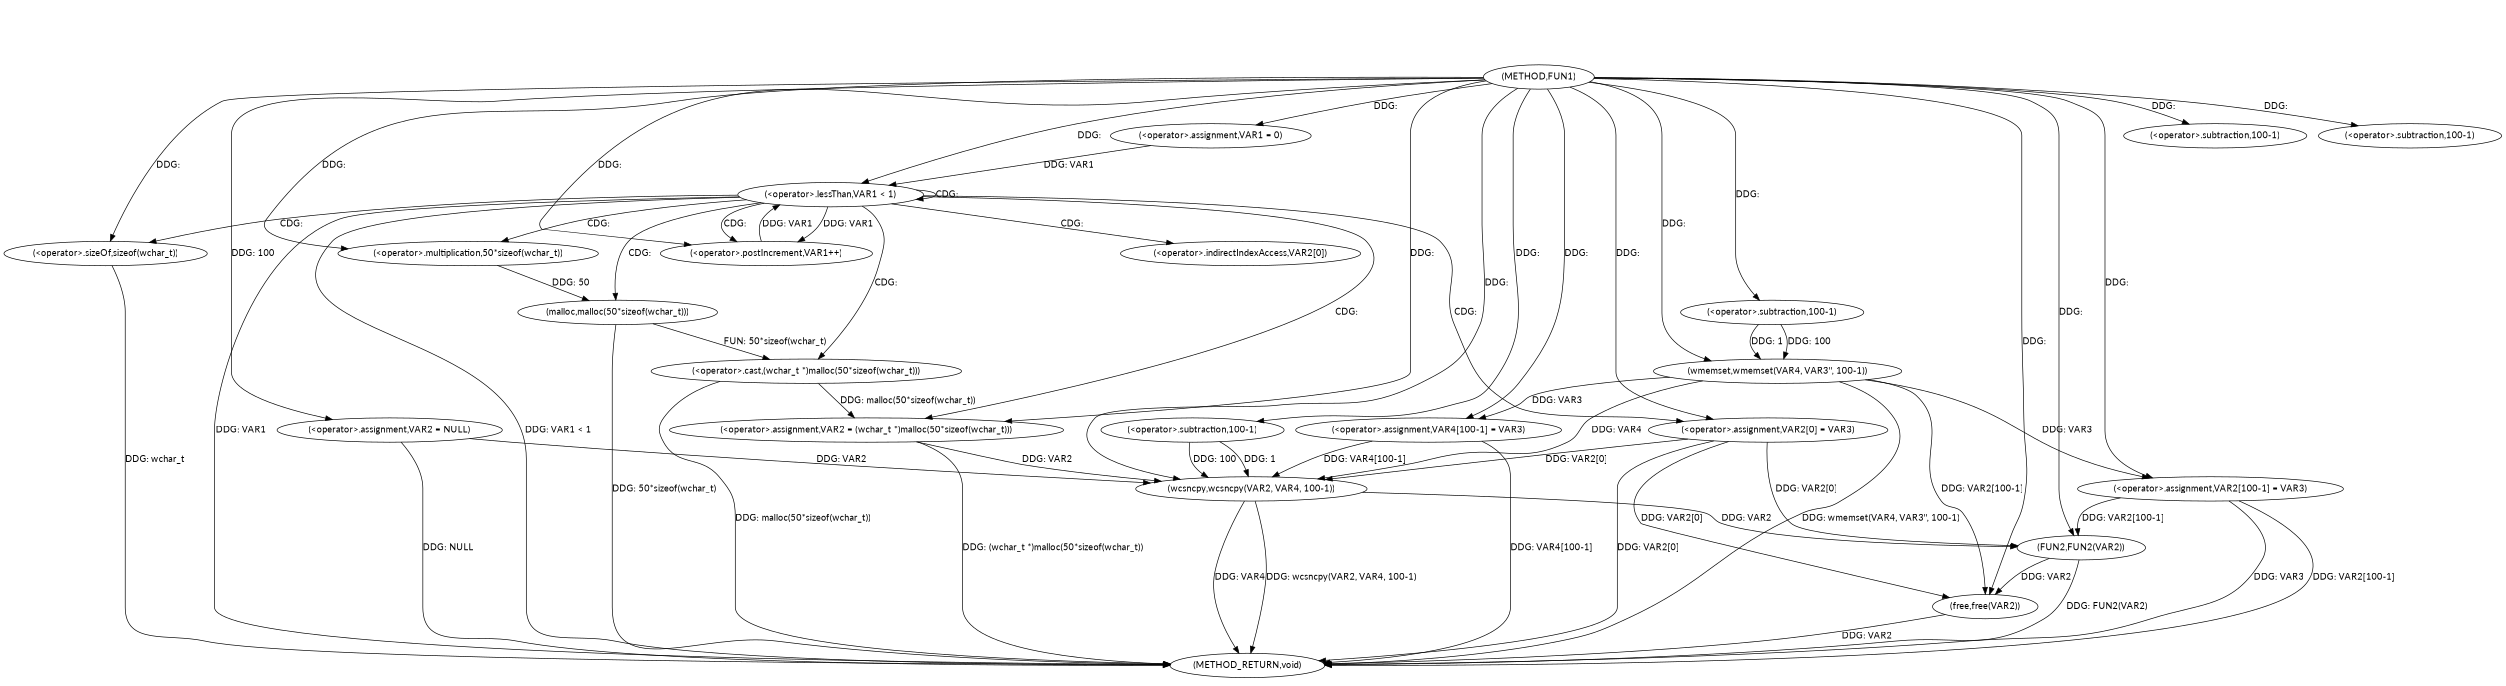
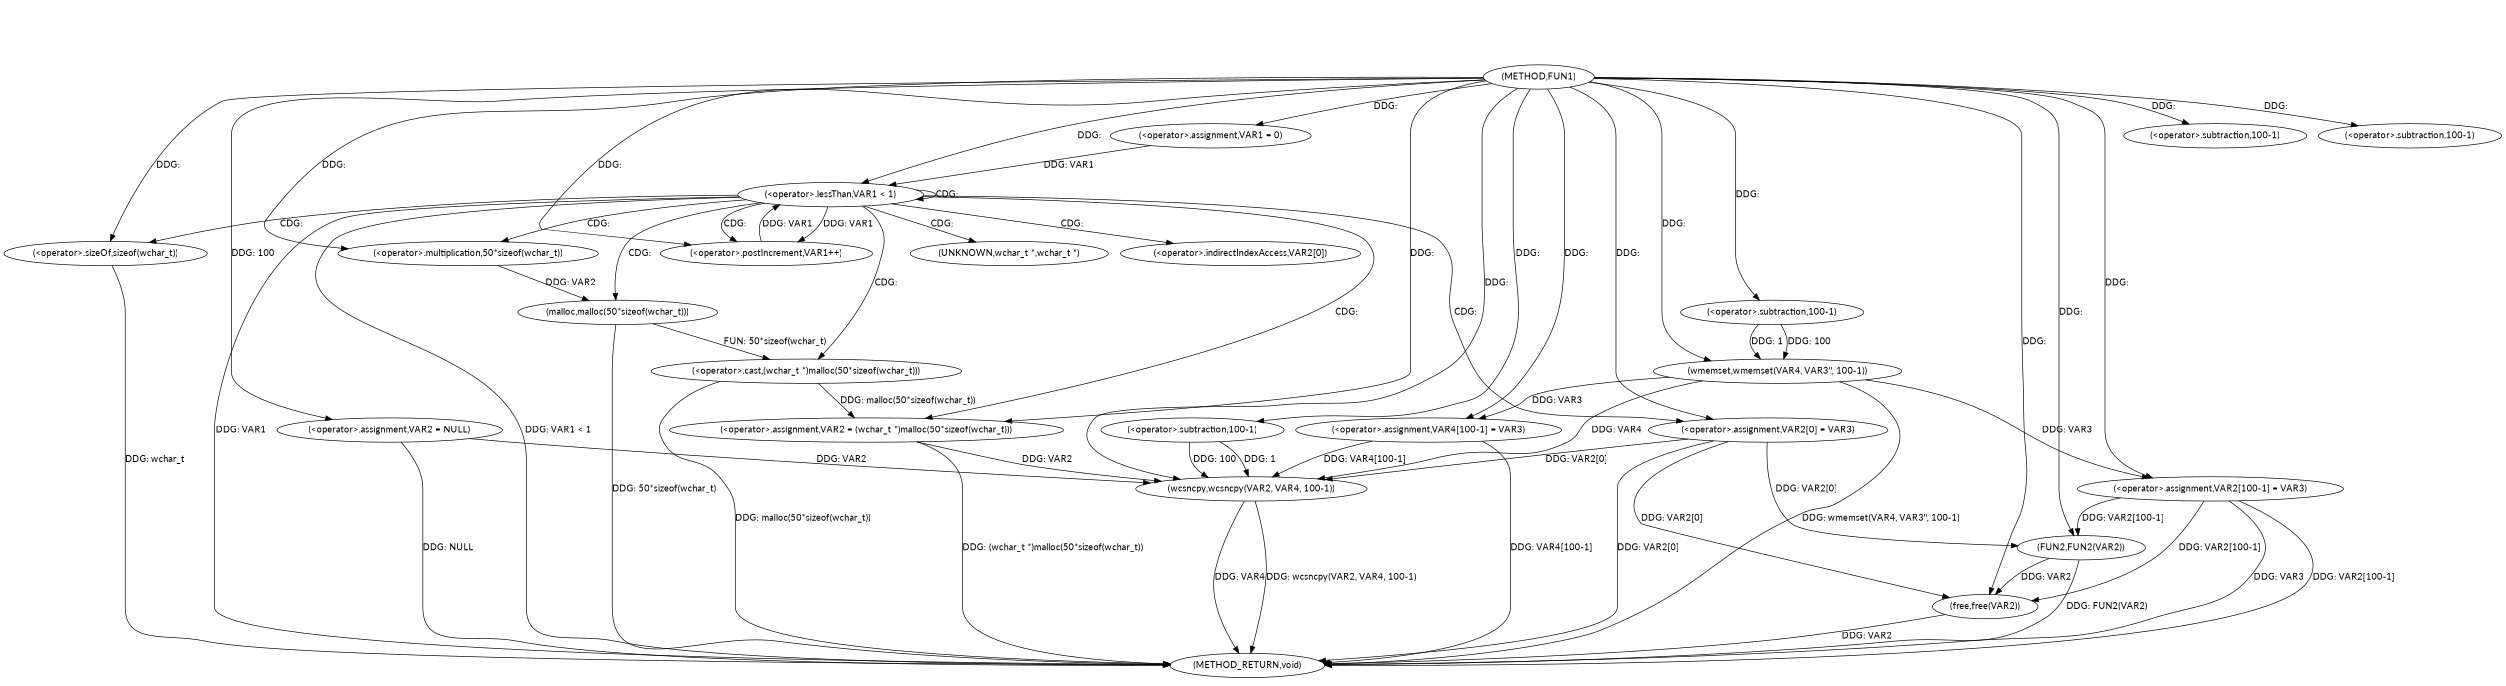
node "(UNKNOWN,wchar_t *,wchar_t *)": added
edge "(<operator>.multiplication,50*sizeof(wchar_t))" -> "(malloc,malloc(50*sizeof(wchar_t)))": label "DDG: 50" -> "DDG: VAR2"
edge "(wmemset,wmemset(VAR4, VAR3'', 100-1))" -> "(free,free(VAR2))": now "(<operator>.assignment,VAR2[100-1] = VAR3)" -> "(free,free(VAR2))"
edge "(wcsncpy,wcsncpy(VAR2, VAR4, 100-1))" -> "(FUN2,FUN2(VAR2))": removed, label "DDG: VAR2"
